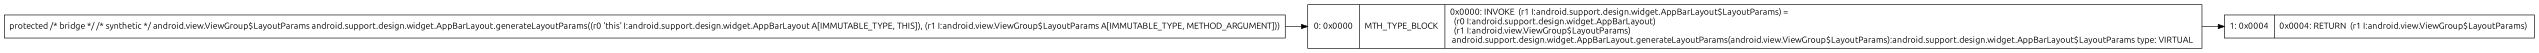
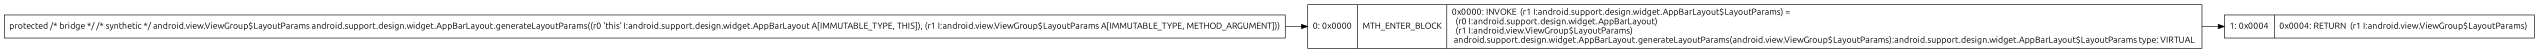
node "0: 0x0000": text "MTH_TYPE_BLOCK" -> "MTH_ENTER_BLOCK"
